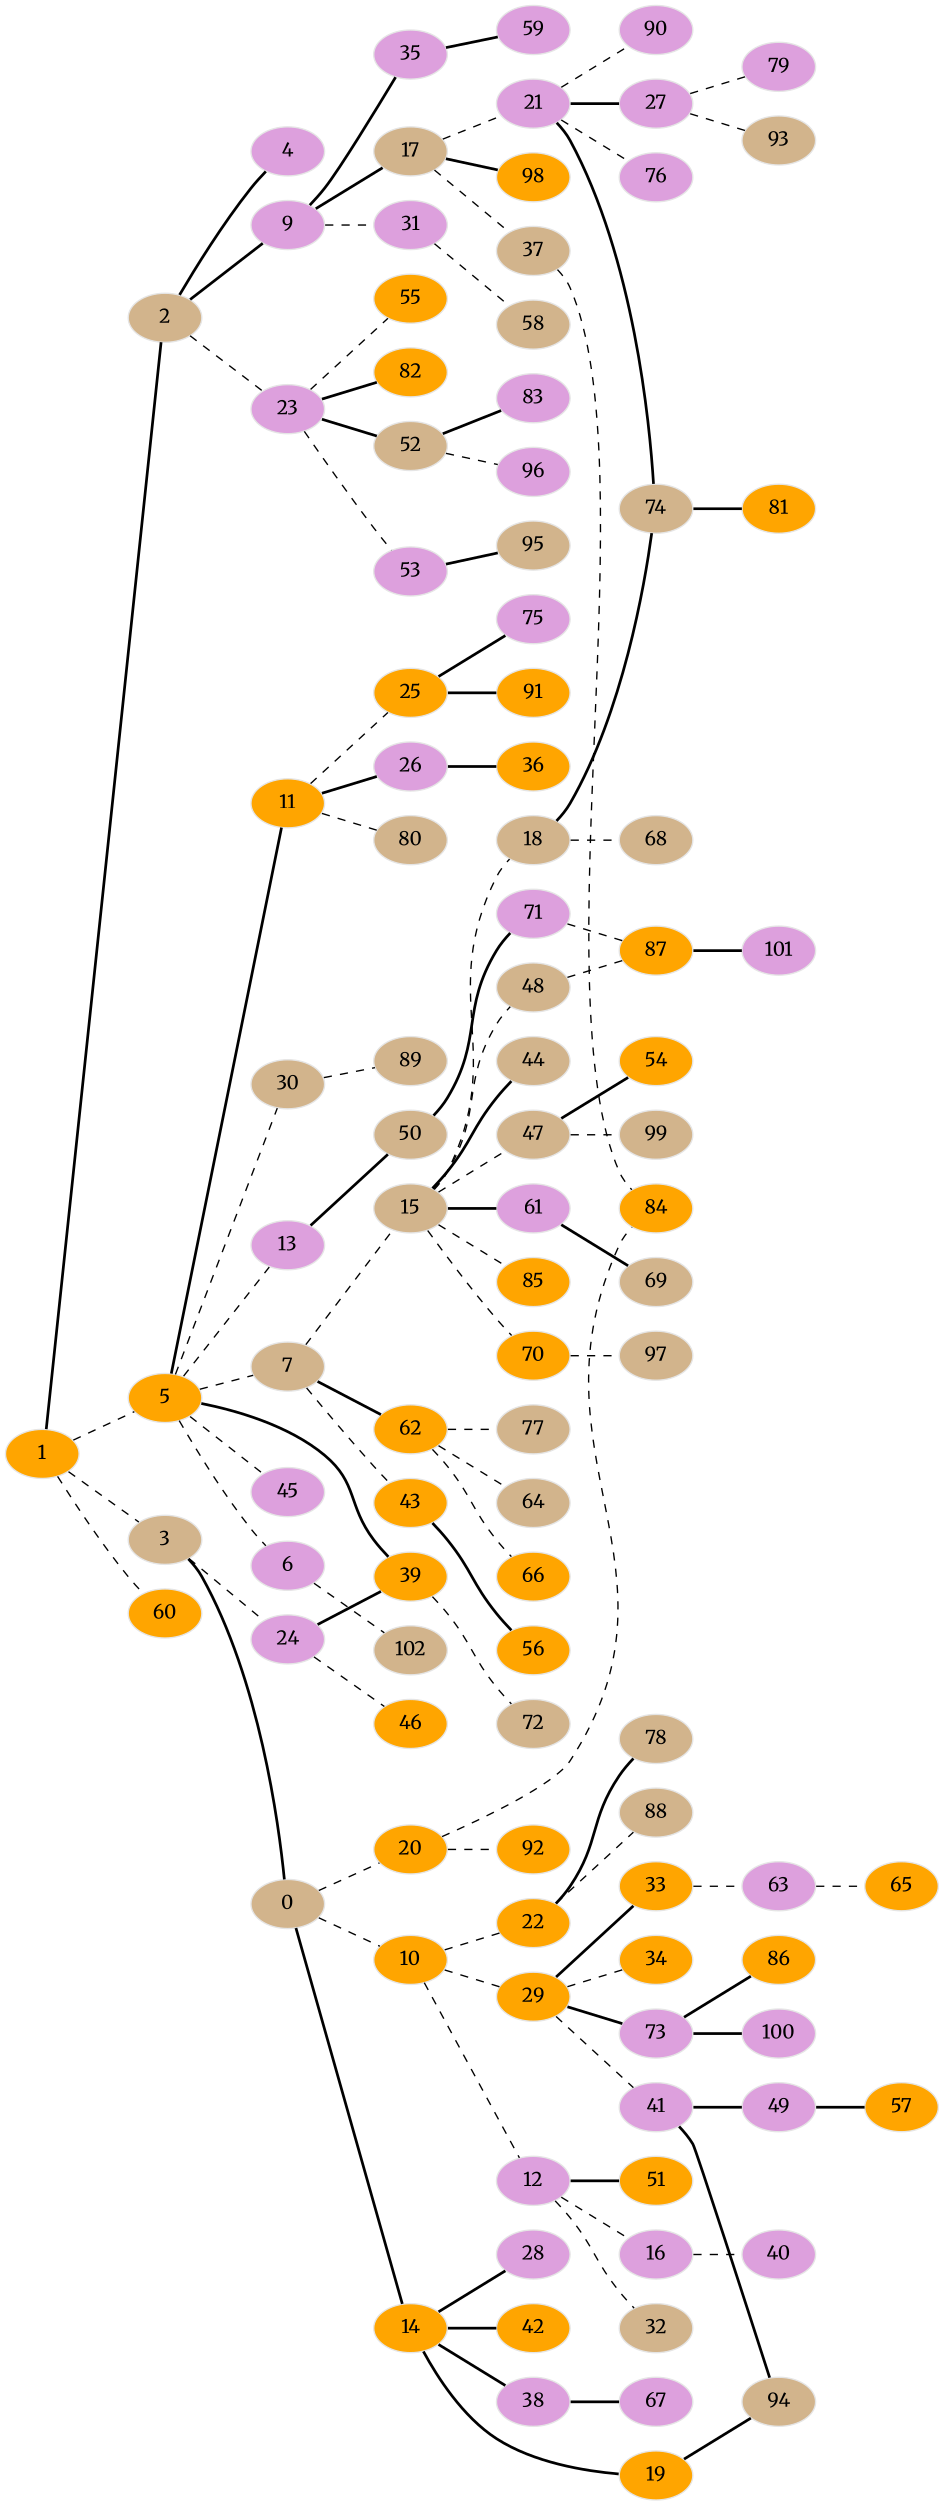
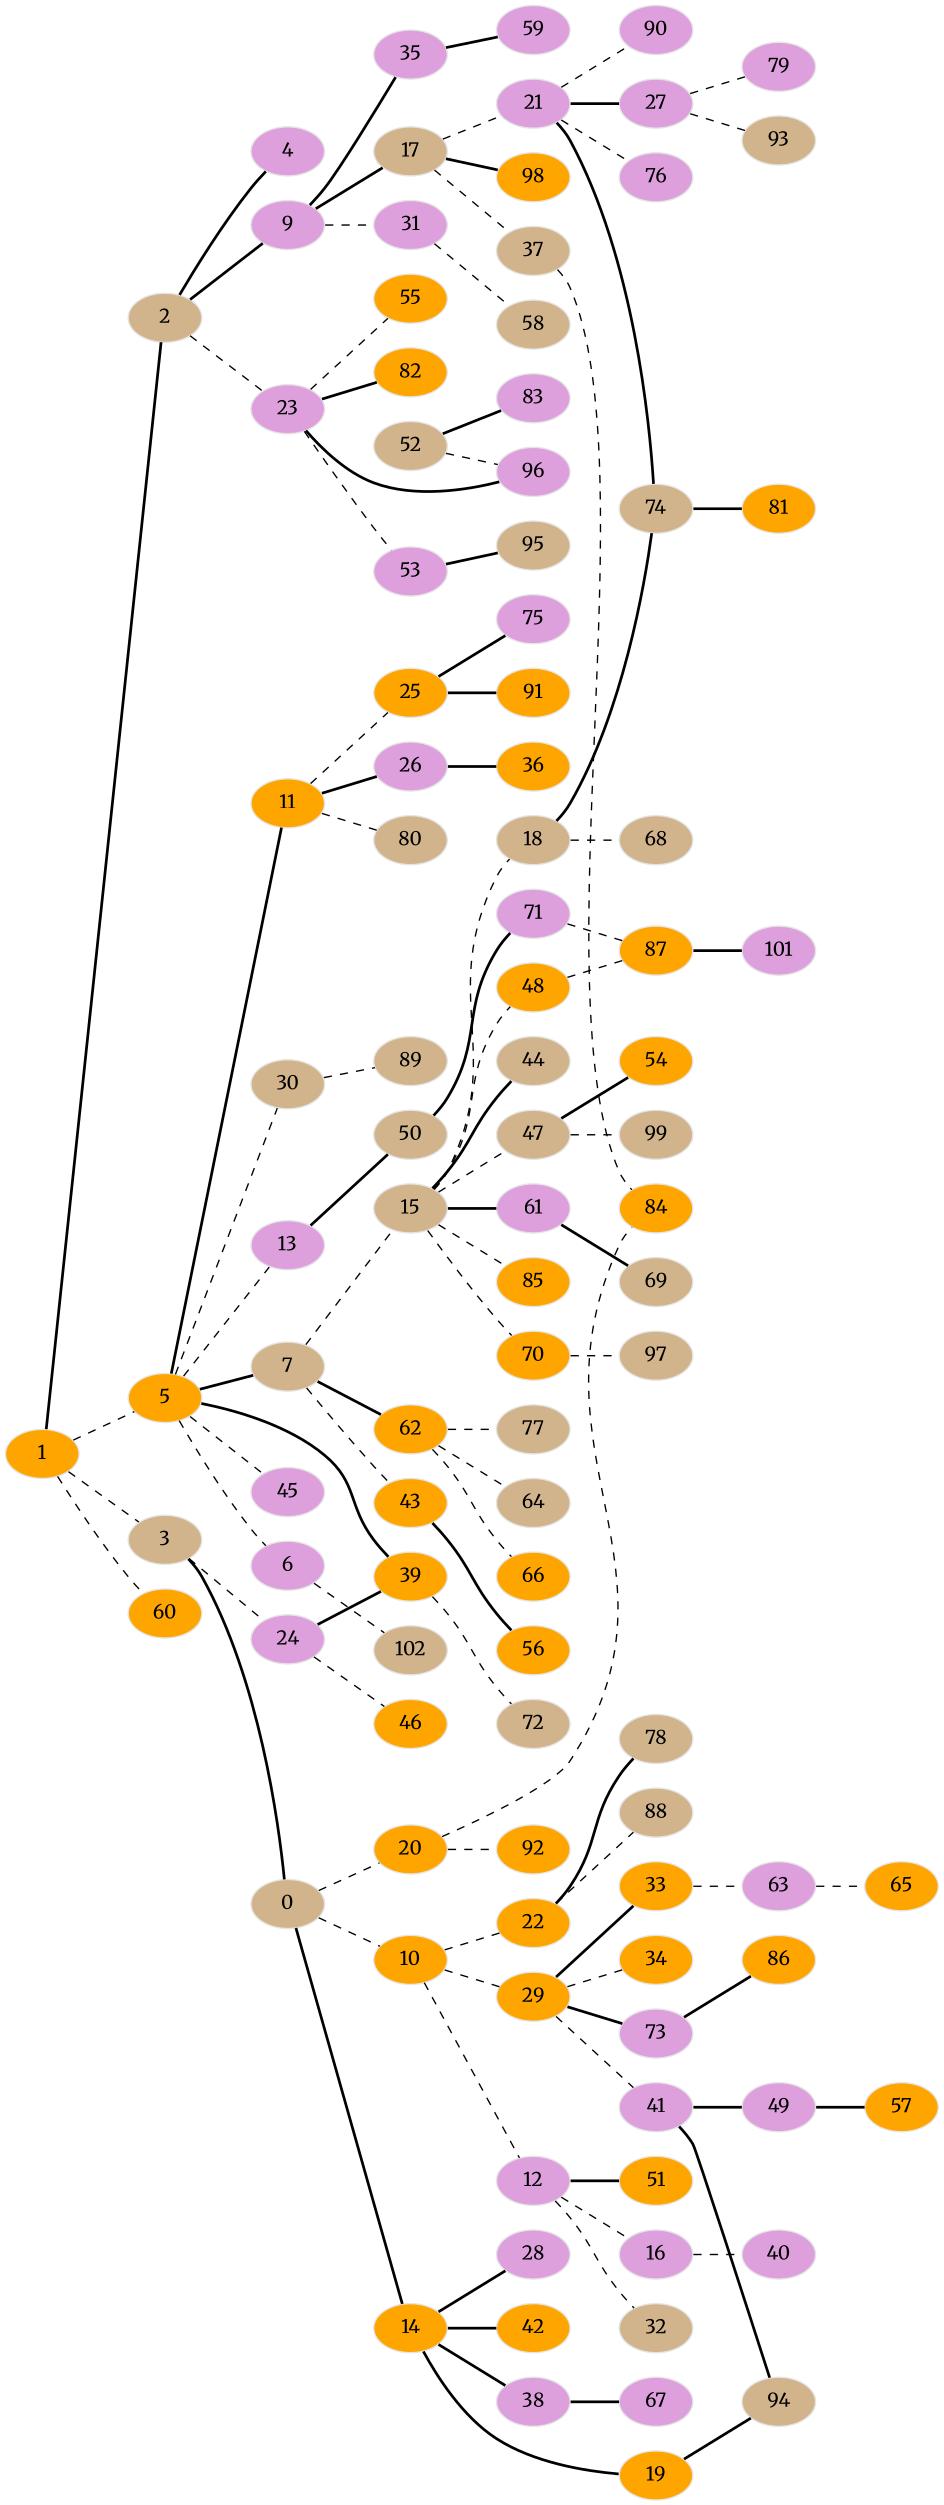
edge "23" -- "52": now "23" -- "96"
node "48": fillcolor tan -> orange
edge "7" -- "5": style dashed -> bold
node "100": removed
